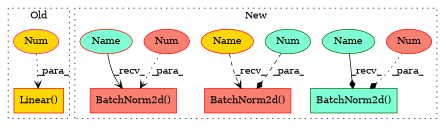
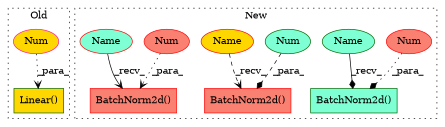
node "Linear()": color red -> darkgreen
